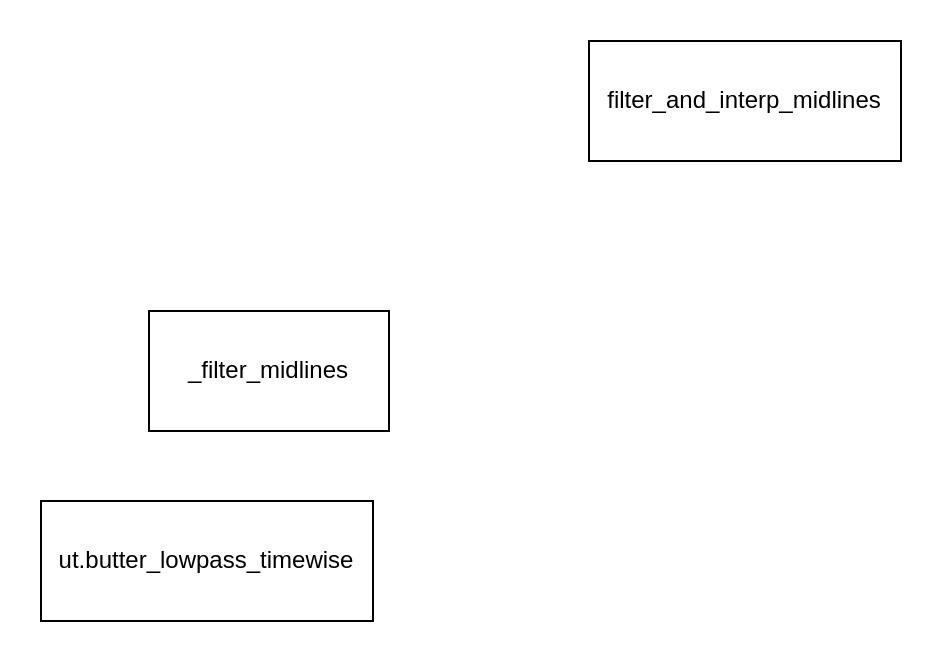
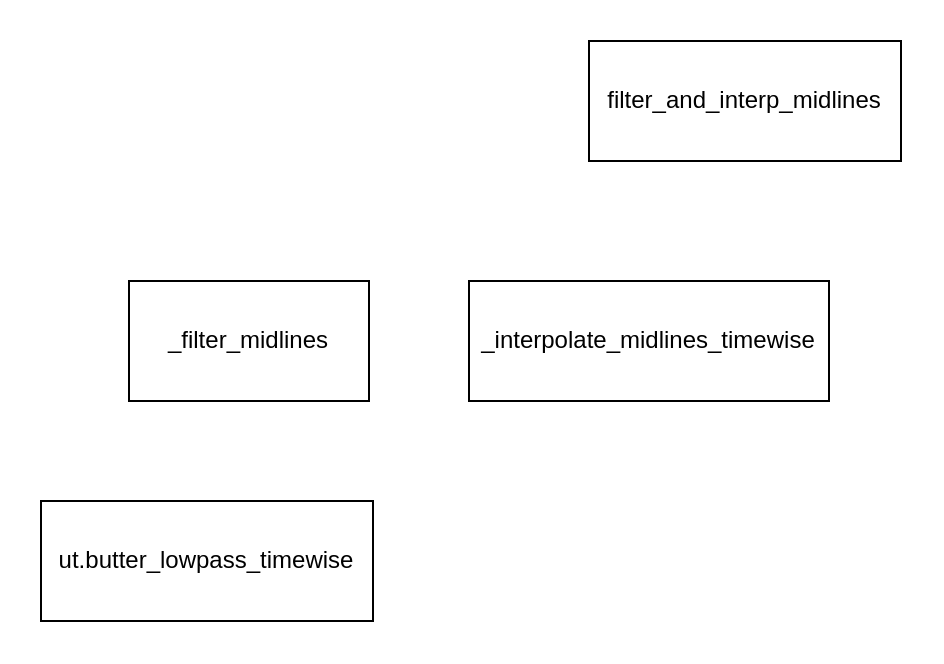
node "_interpolate_midlines_timewise": added
node "_filter_midlines": moved (269, 371) -> (249, 341)
